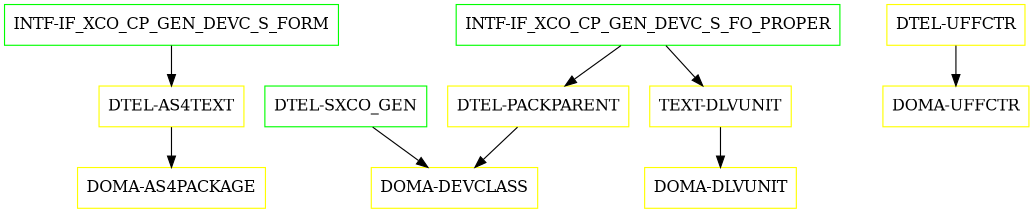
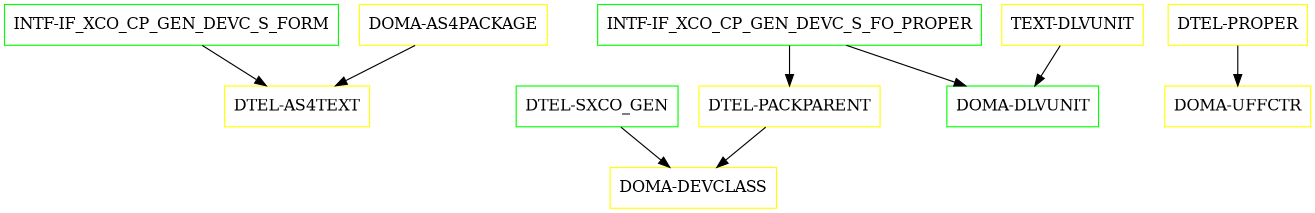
node "DTEL-UFFCTR": label "DTEL-UFFCTR" -> "DTEL-PROPER"
edge "INTF-IF_XCO_CP_GEN_DEVC_S_FO_PROPER" -> "TEXT-DLVUNIT": now "INTF-IF_XCO_CP_GEN_DEVC_S_FO_PROPER" -> "DOMA-DLVUNIT"
edge "DTEL-AS4TEXT" -> "DOMA-AS4PACKAGE": reversed
node "DOMA-DLVUNIT": color yellow -> green
